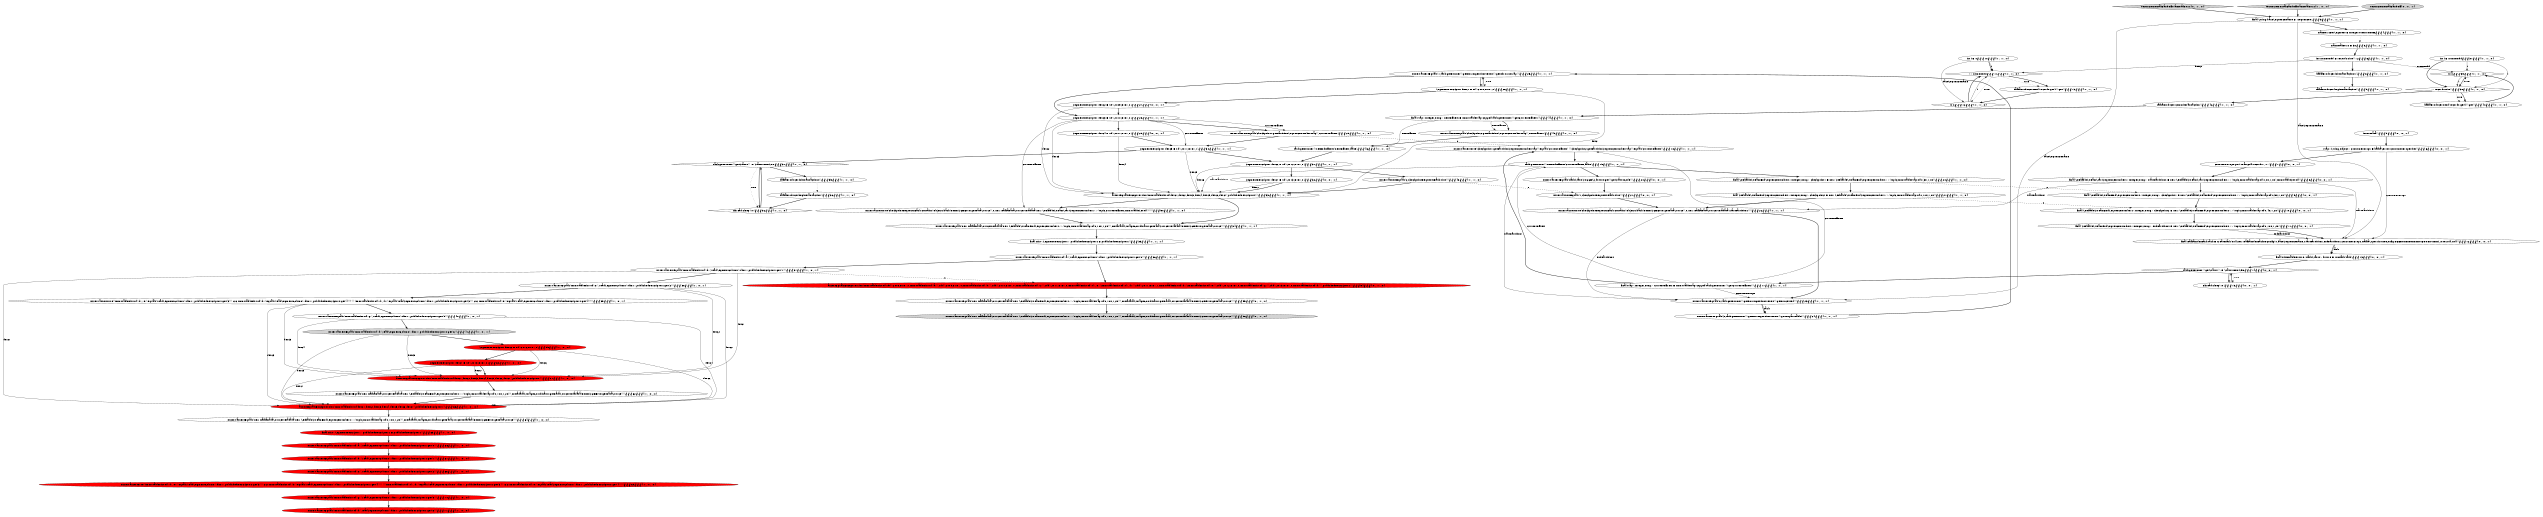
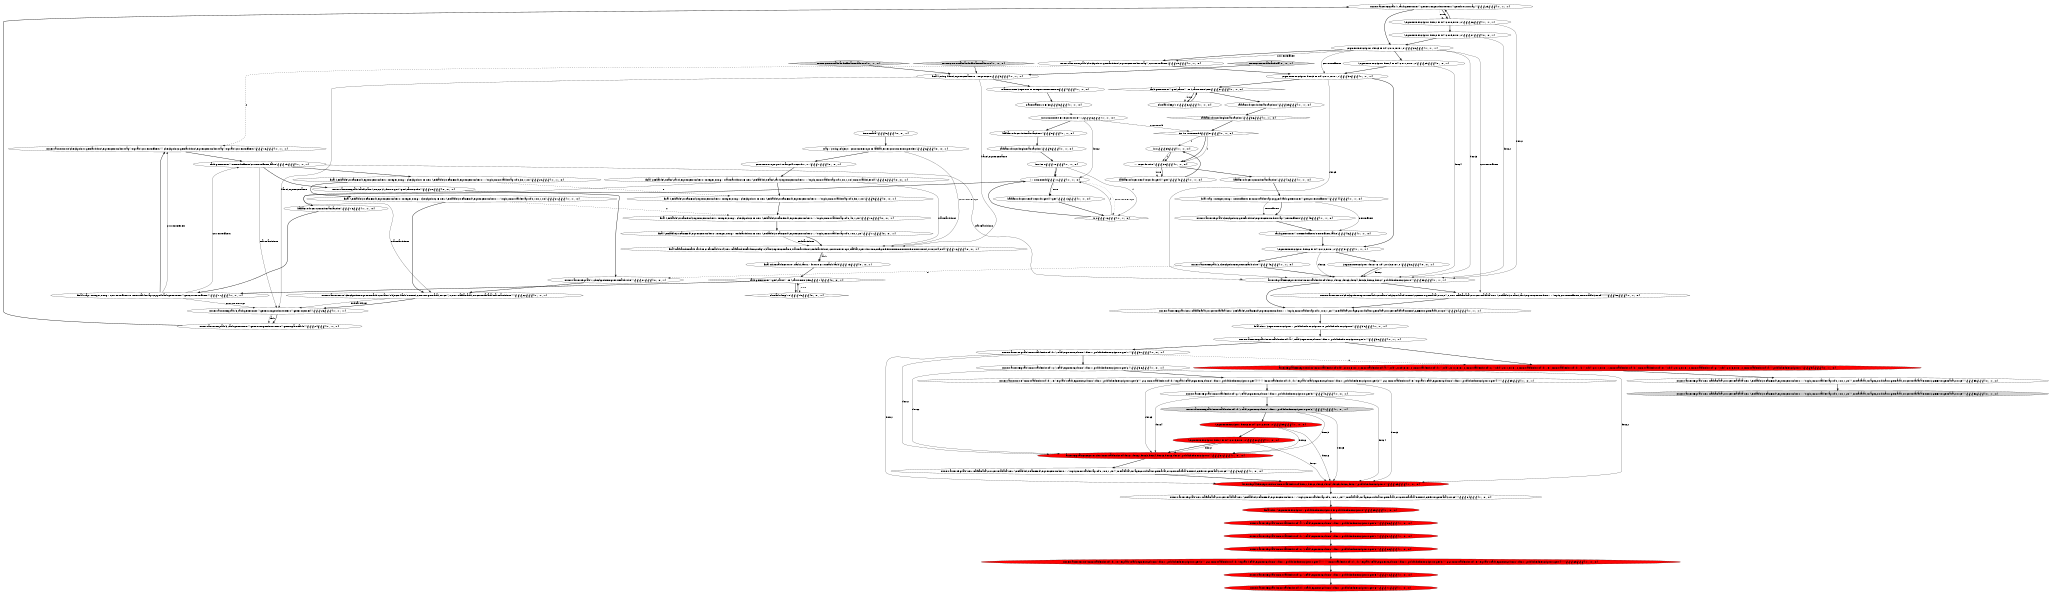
node "testIncrementalHandOff['0', '0', '1']": shape ellipse -> diamond
edge "maxRowsPerSegment = Integer.MAX_VALUE@@@4@@@['1', '1', '0']" -> "maxTotalRows = 3L@@@5@@@['1', '1', '0']": style dotted -> bold
edge "maxTotalRows = 3L@@@5@@@['1', '1', '0']" -> "int numToAdd = records.size() - 2@@@6@@@['1', '1', '0']": style bold -> dotted
node "int i = numToAdd@@@37@@@['1', '1', '0']": shape ellipse -> diamond
edge "int numToAdd = records.size() - 2@@@6@@@['1', '1', '0']" -> "i++@@@39@@@['1', '1', '0']": now "int numToAdd = records.size() - 2@@@6@@@['1', '1', '0']" -> "int i = numToAdd@@@37@@@['1', '1', '0']"
node "i < numToAdd@@@11@@@['1', '1', '0']": shape diamond -> ellipse
node "i++@@@39@@@['1', '1', '0']": shape diamond -> ellipse
edge "int i = 0@@@10@@@['1', '1', '0']" -> "i++@@@12@@@['1', '1', '0']": label "baseSequenceName" -> "i"
edge "i < records.size()@@@38@@@['1', '1', '0']" -> "i++@@@39@@@['1', '1', '0']": removed, label "true"
edge "i < numToAdd@@@11@@@['1', '1', '0']" -> "i++@@@12@@@['1', '1', '0']": label "true" -> "consumerProps"
node "i < records.size()@@@38@@@['1', '1', '0']": shape diamond -> ellipse
edge "kafkaProducer.beginTransaction()@@@9@@@['1', '1', '0']" -> "int i = 0@@@10@@@['1', '1', '0']": added
edge "kafkaProducer.initTransactions()@@@35@@@['1', '1', '0']" -> "kafkaProducer.beginTransaction()@@@36@@@['1', '1', '0']": style dotted -> bold
node "kafkaProducer.beginTransaction()@@@36@@@['1', '1', '0']": shape ellipse -> diamond
edge "kafkaProducer.beginTransaction()@@@36@@@['1', '1', '0']" -> "Thread.sleep(10)@@@32@@@['1', '1', '0']": now "kafkaProducer.beginTransaction()@@@36@@@['1', '1', '0']" -> "int i = numToAdd@@@37@@@['1', '1', '0']"
node "kafkaProducer.commitTransaction()@@@15@@@['1', '1', '0']": added
node "Thread.sleep(10)@@@32@@@['1', '1', '0']": shape diamond -> ellipse
node "Thread.sleep(10)@@@15@@@['0', '0', '1']": shape ellipse -> diamond
